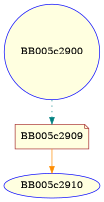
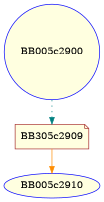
node "BB005c2909": label "BB005c2909" -> "BB305c2909"
